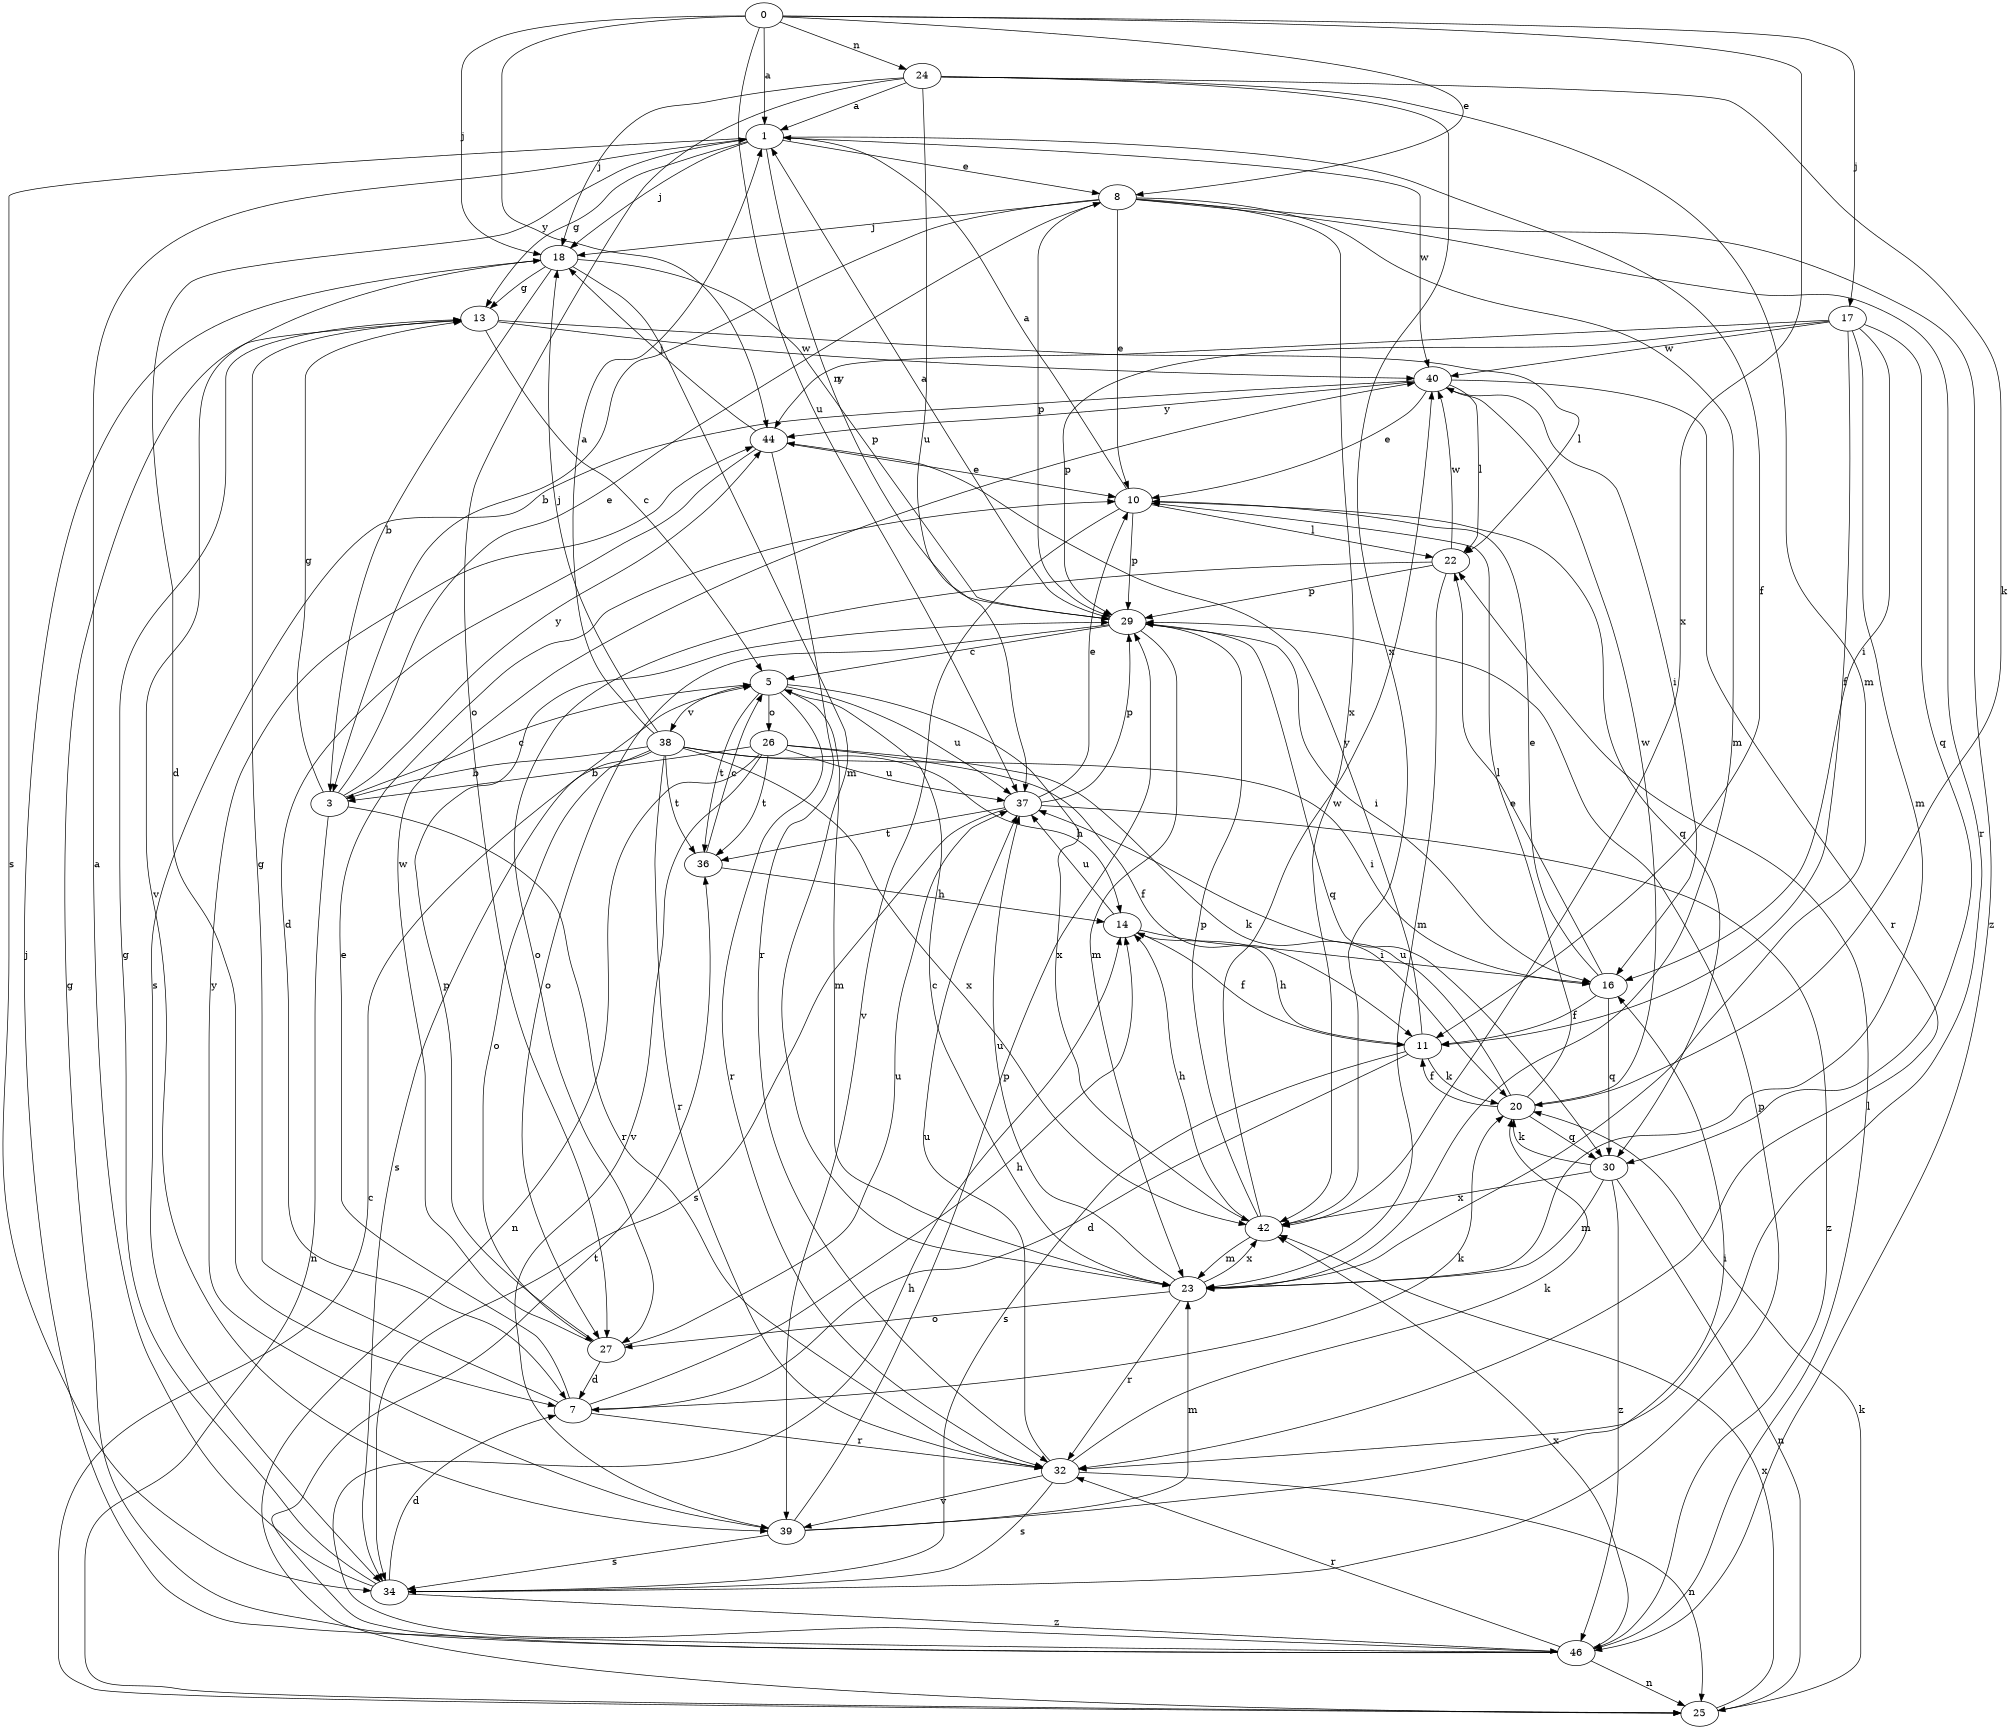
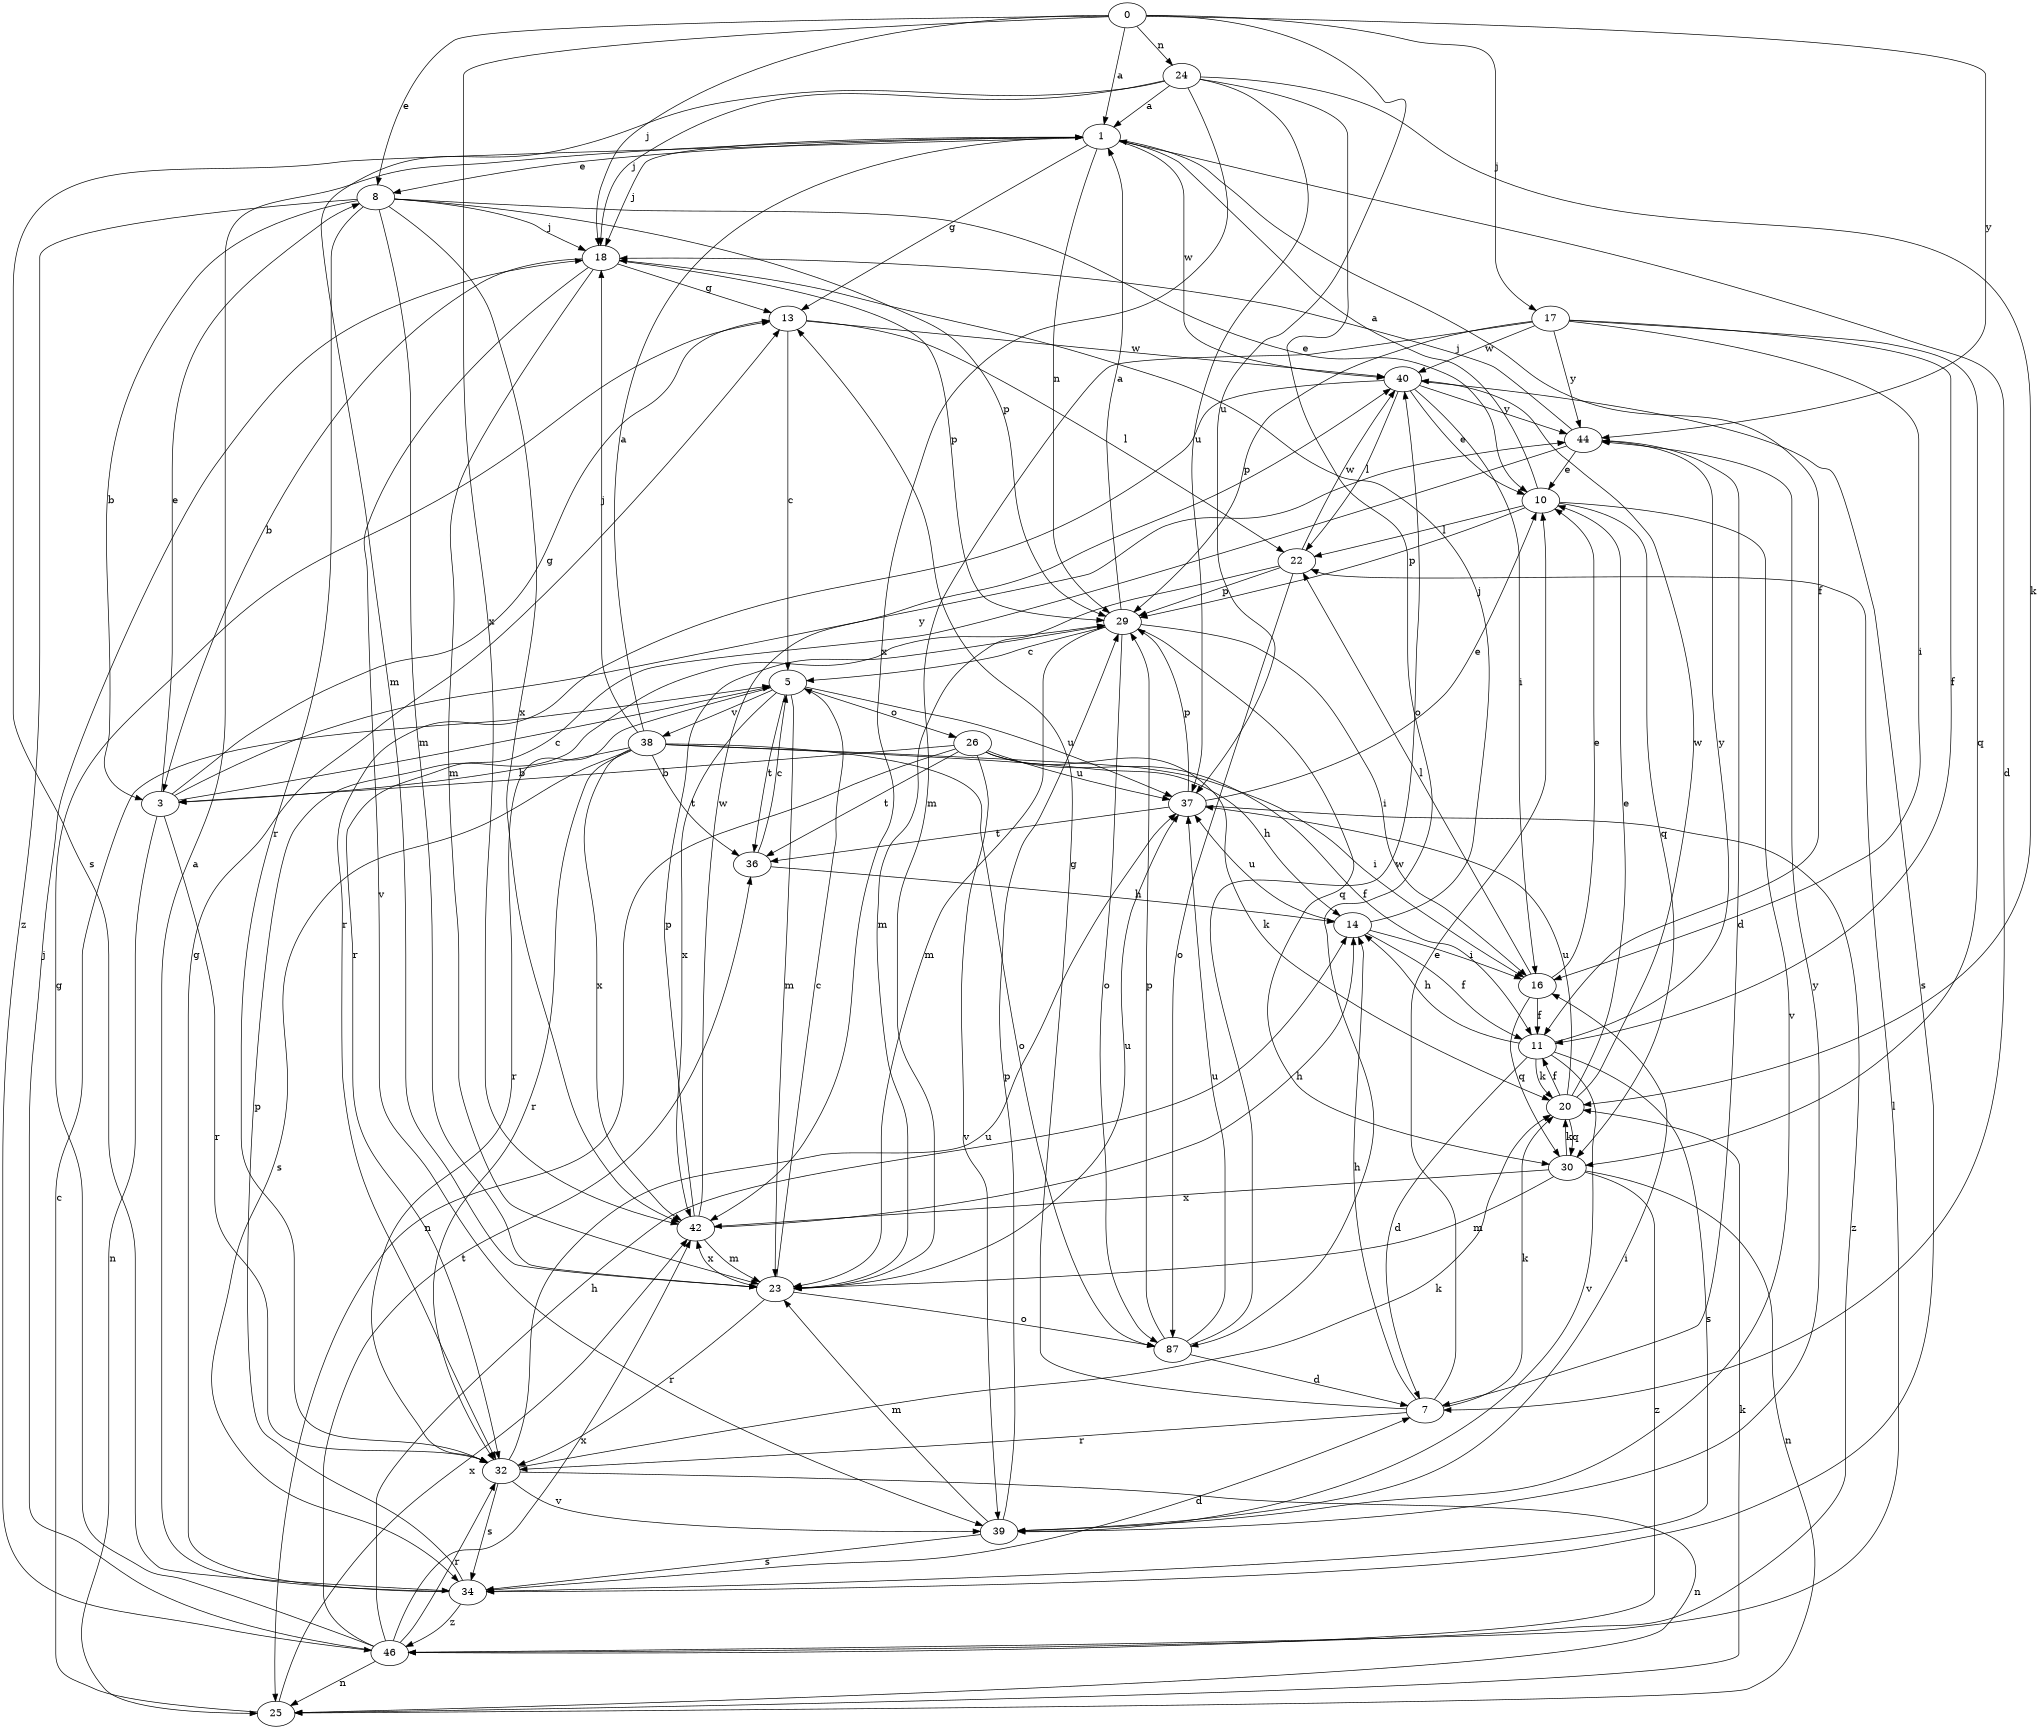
edge "14" -> "18": added, label "j"
edge "37" -> "34": removed, label "s"
node "27": label "27" -> "87"
edge "11" -> "39": added, label "v"
